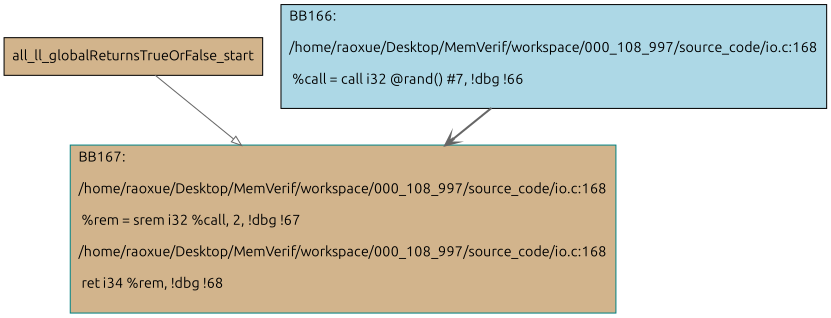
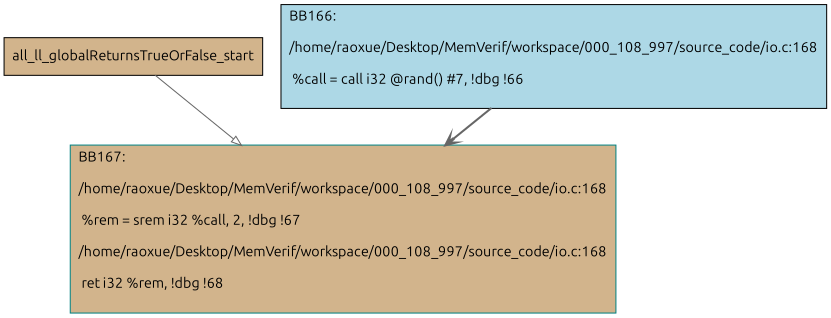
node "BB167:": text "ret i34 %rem, !dbg !68" -> "ret i32 %rem, !dbg !68"
